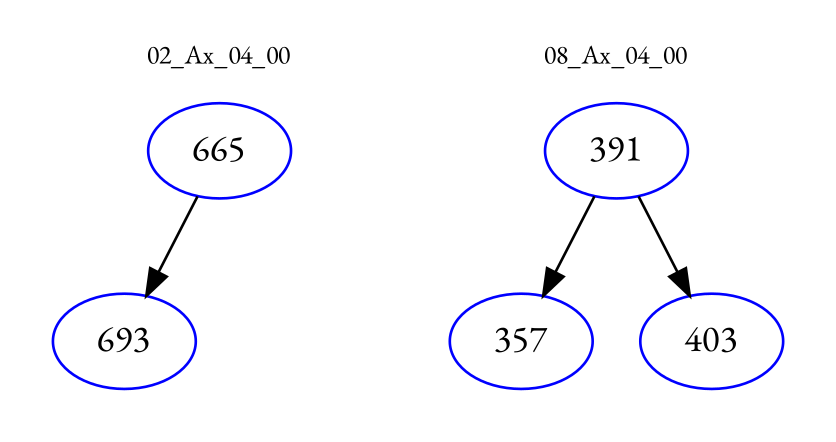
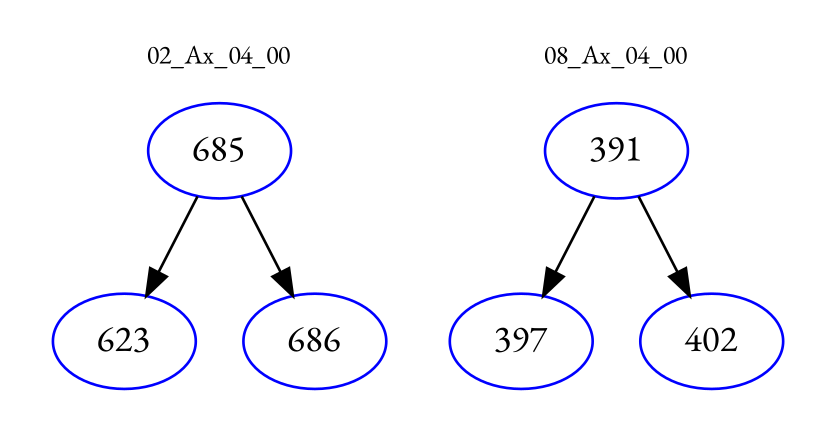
node "665": label "665" -> "685"
node "693": label "693" -> "623"
node "686": added
node "357": label "357" -> "397"
node "403": label "403" -> "402"
